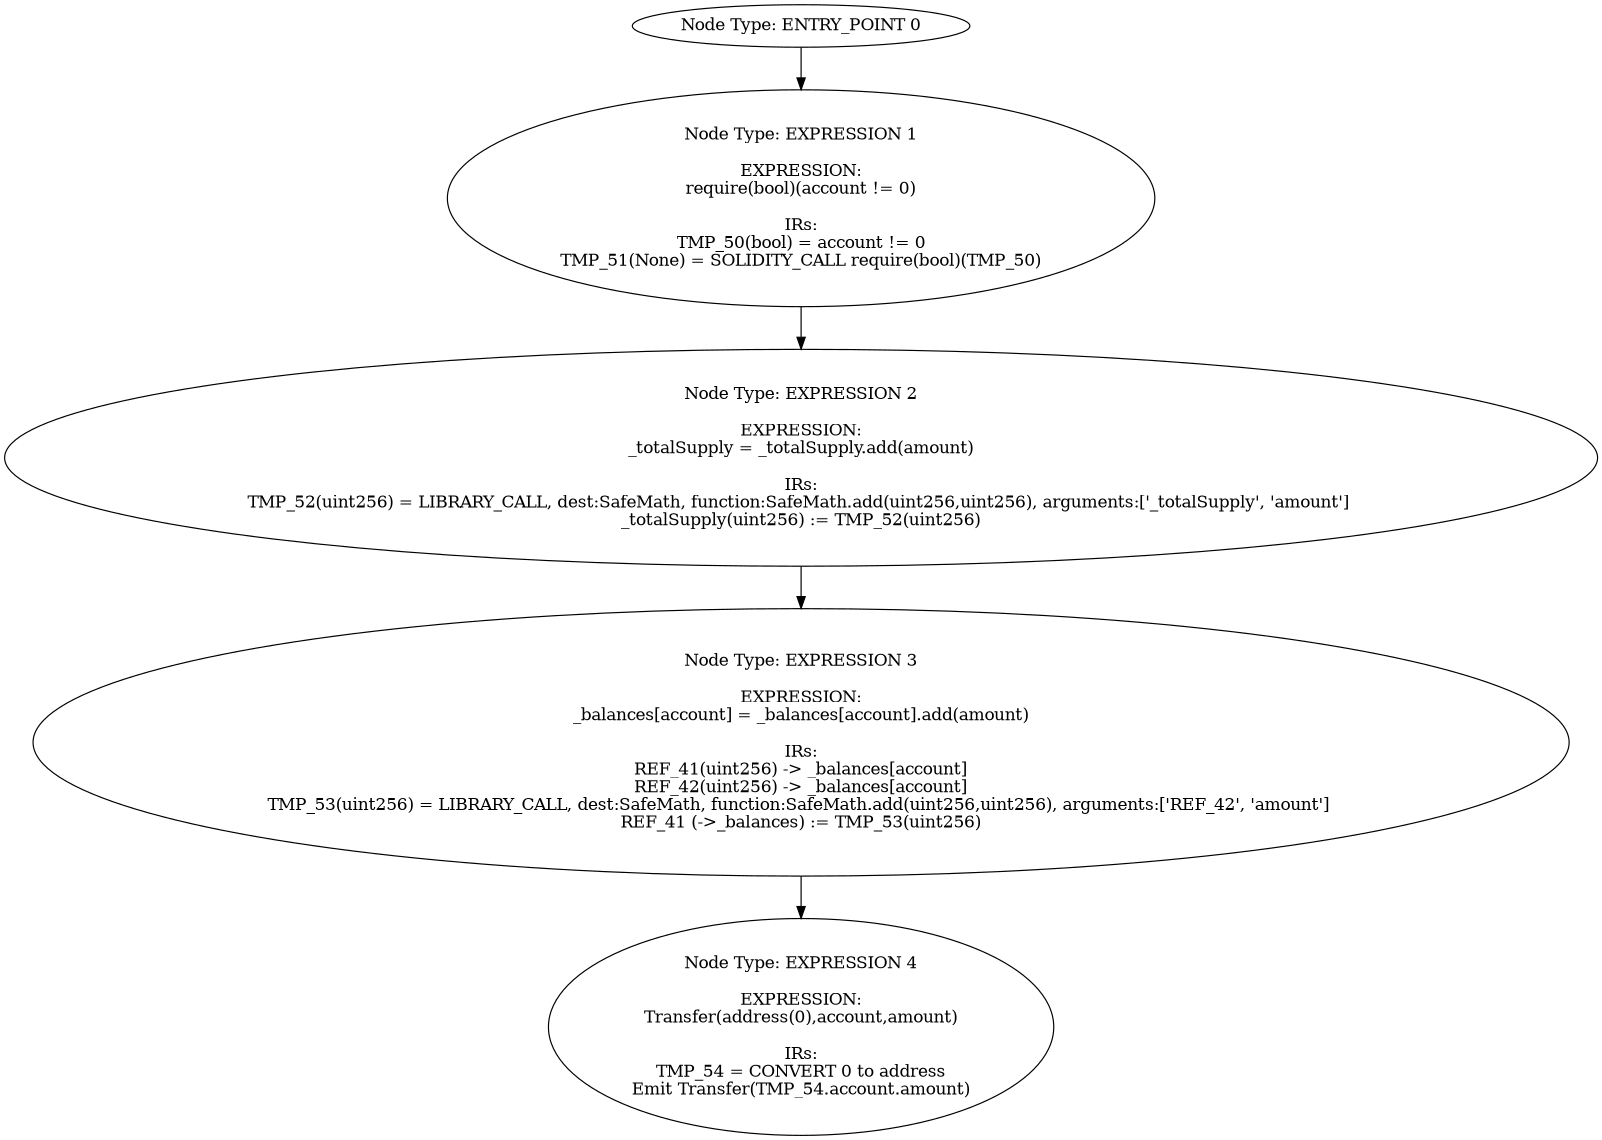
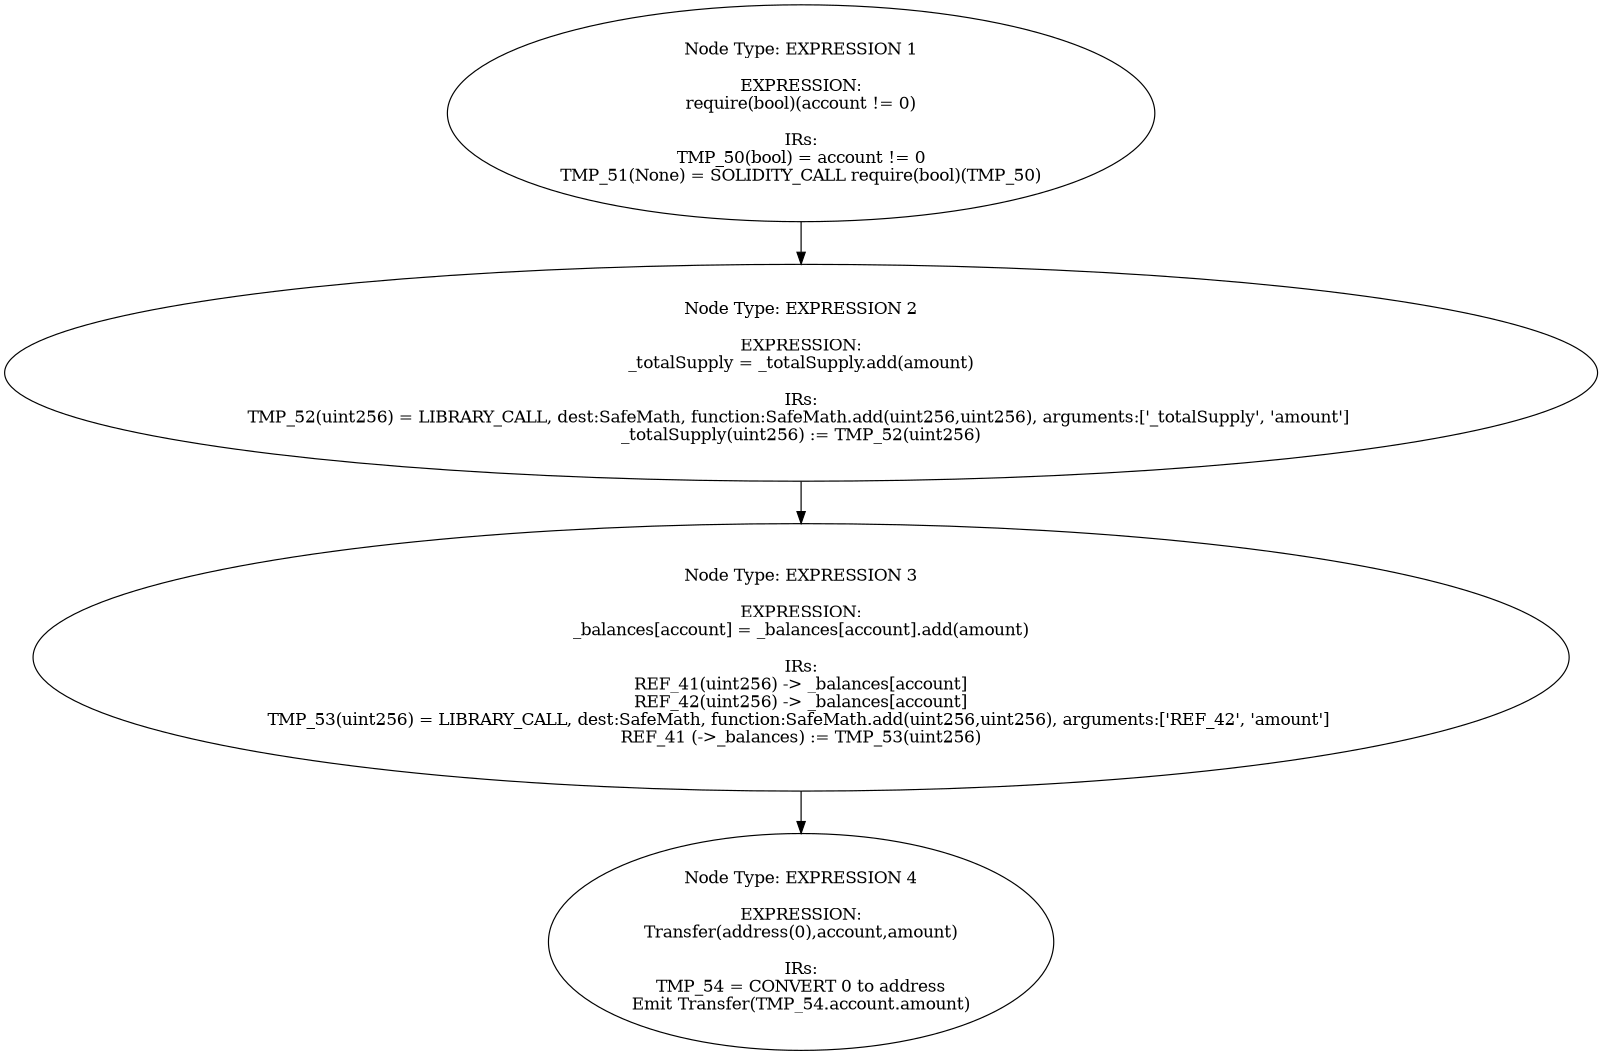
node "Node Type: ENTRY_POINT 0": removed
